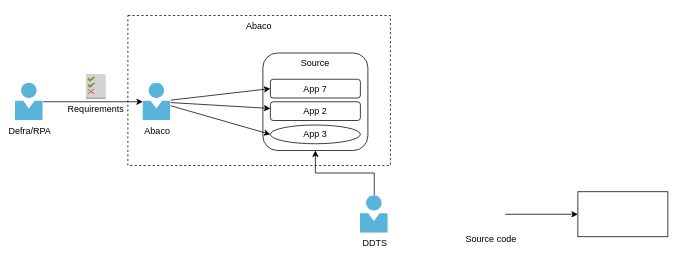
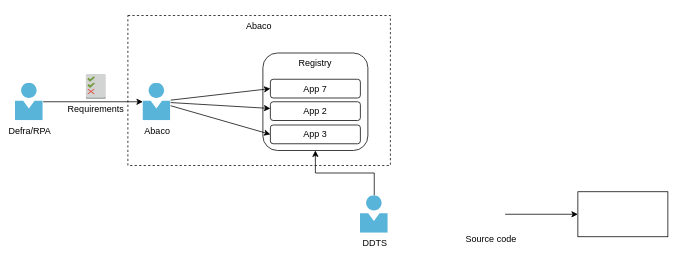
node "Source": label "Source" -> "Registry"
node "App 3": shape ellipse -> rounded rectangle
